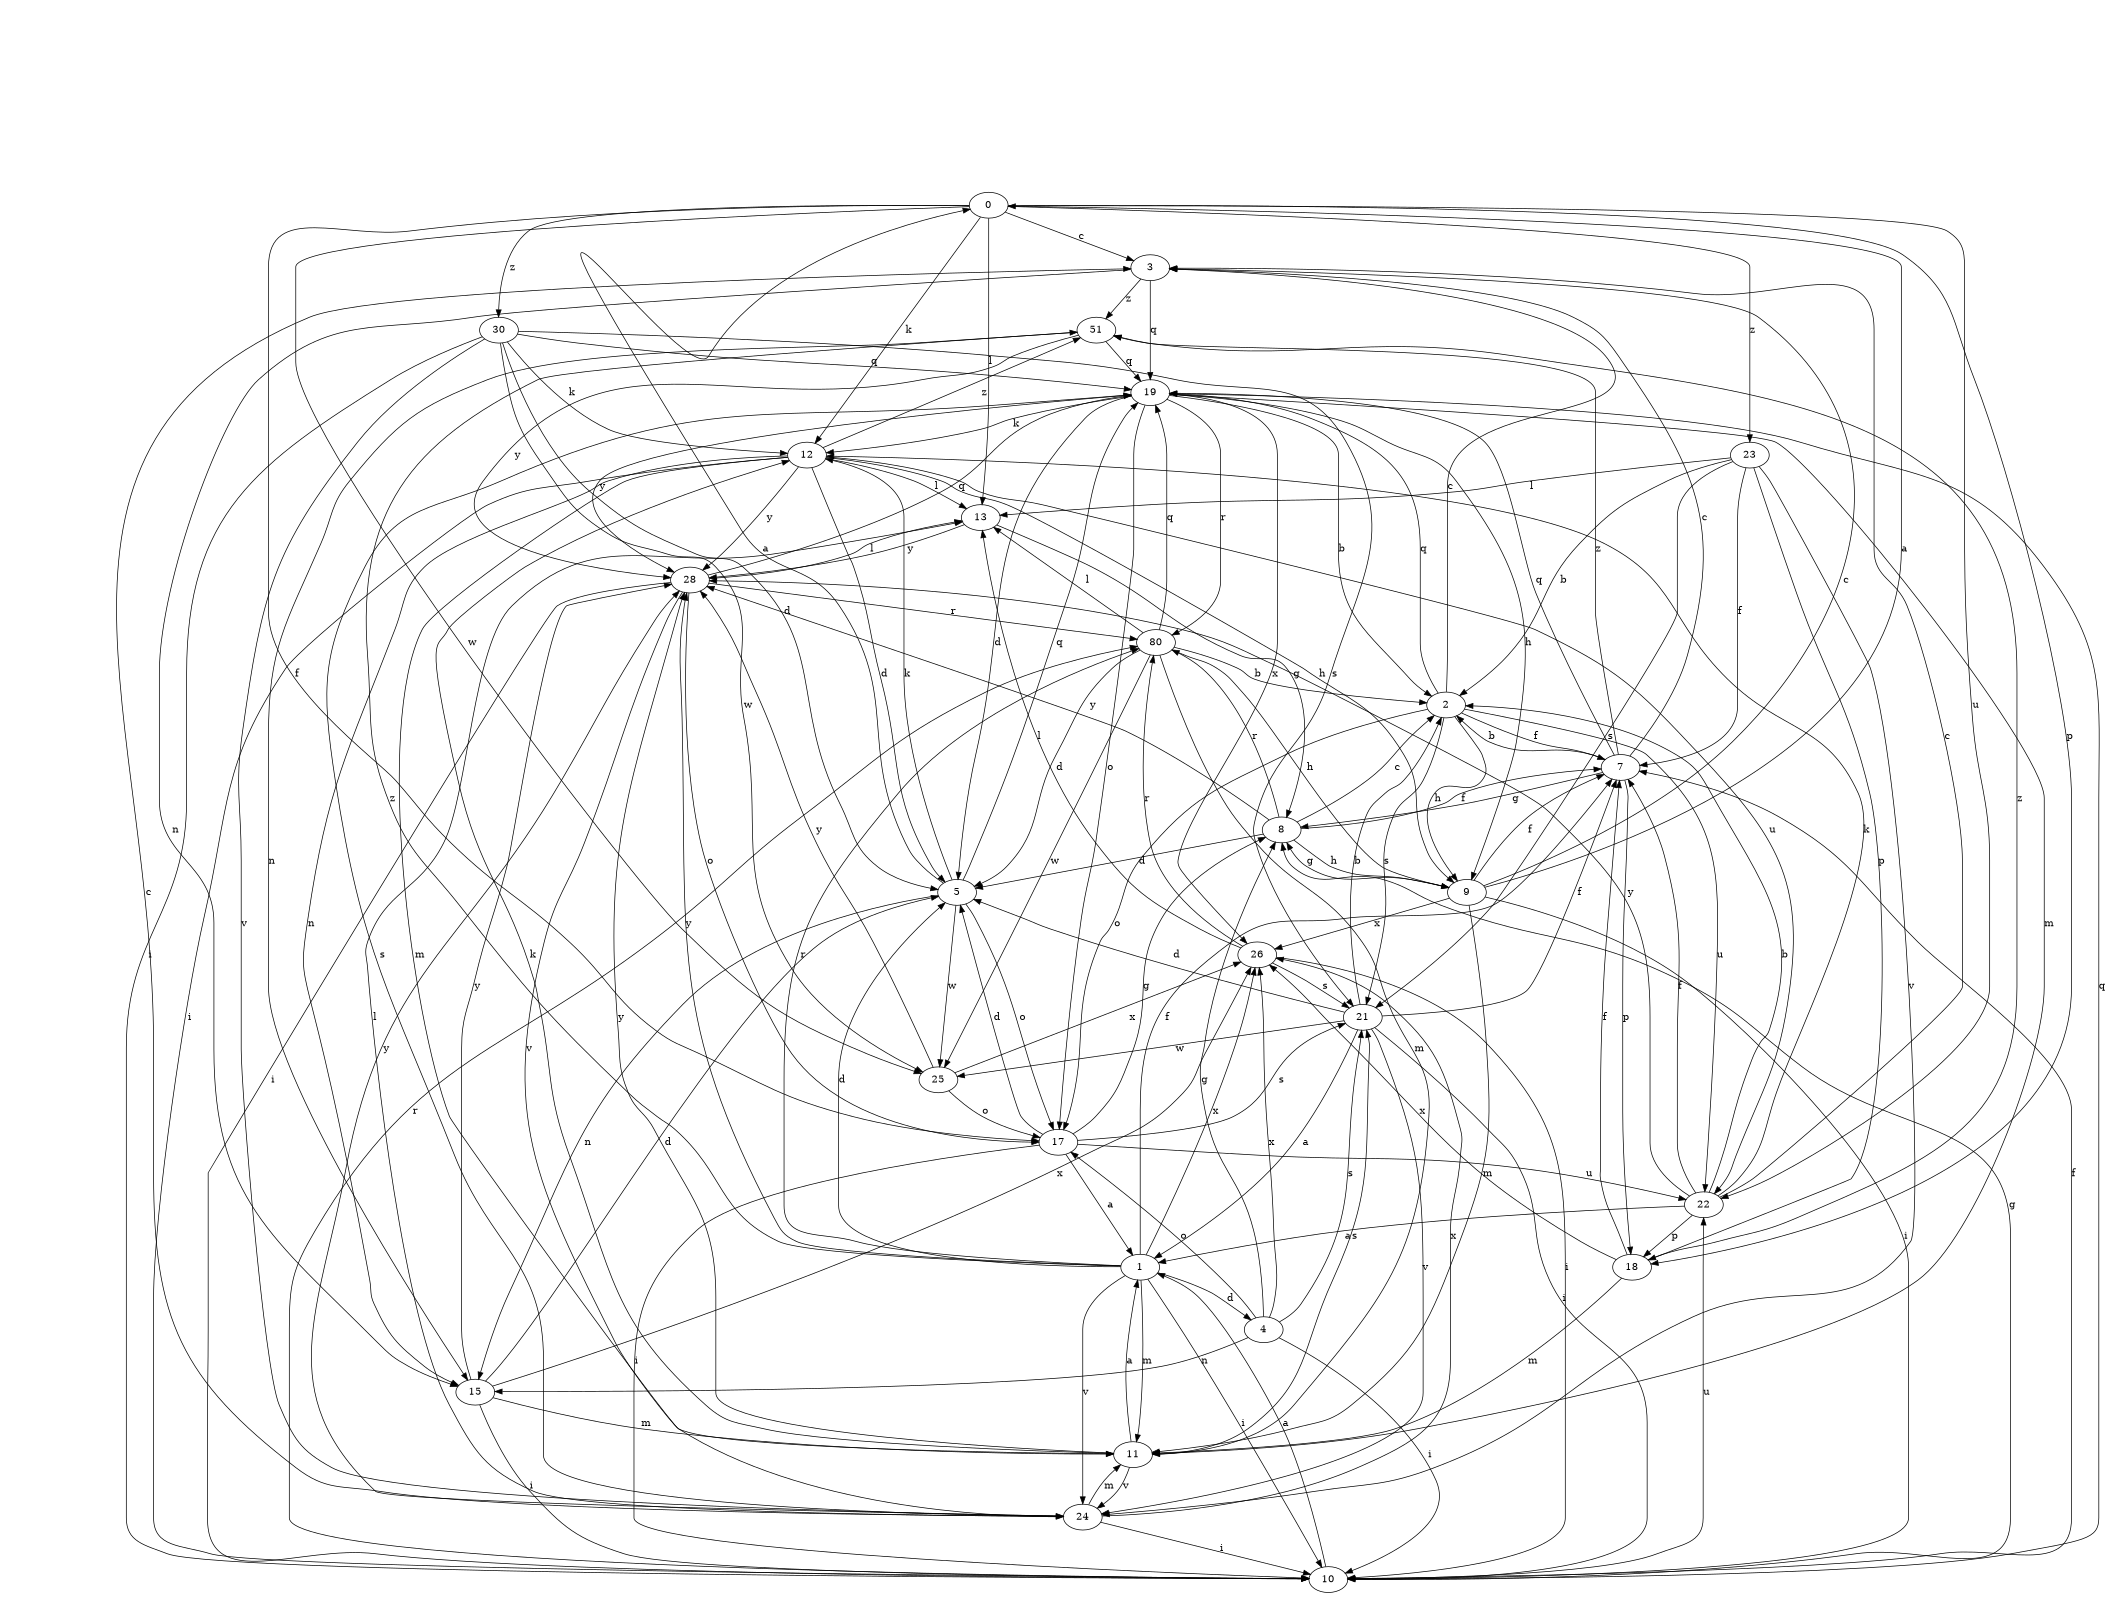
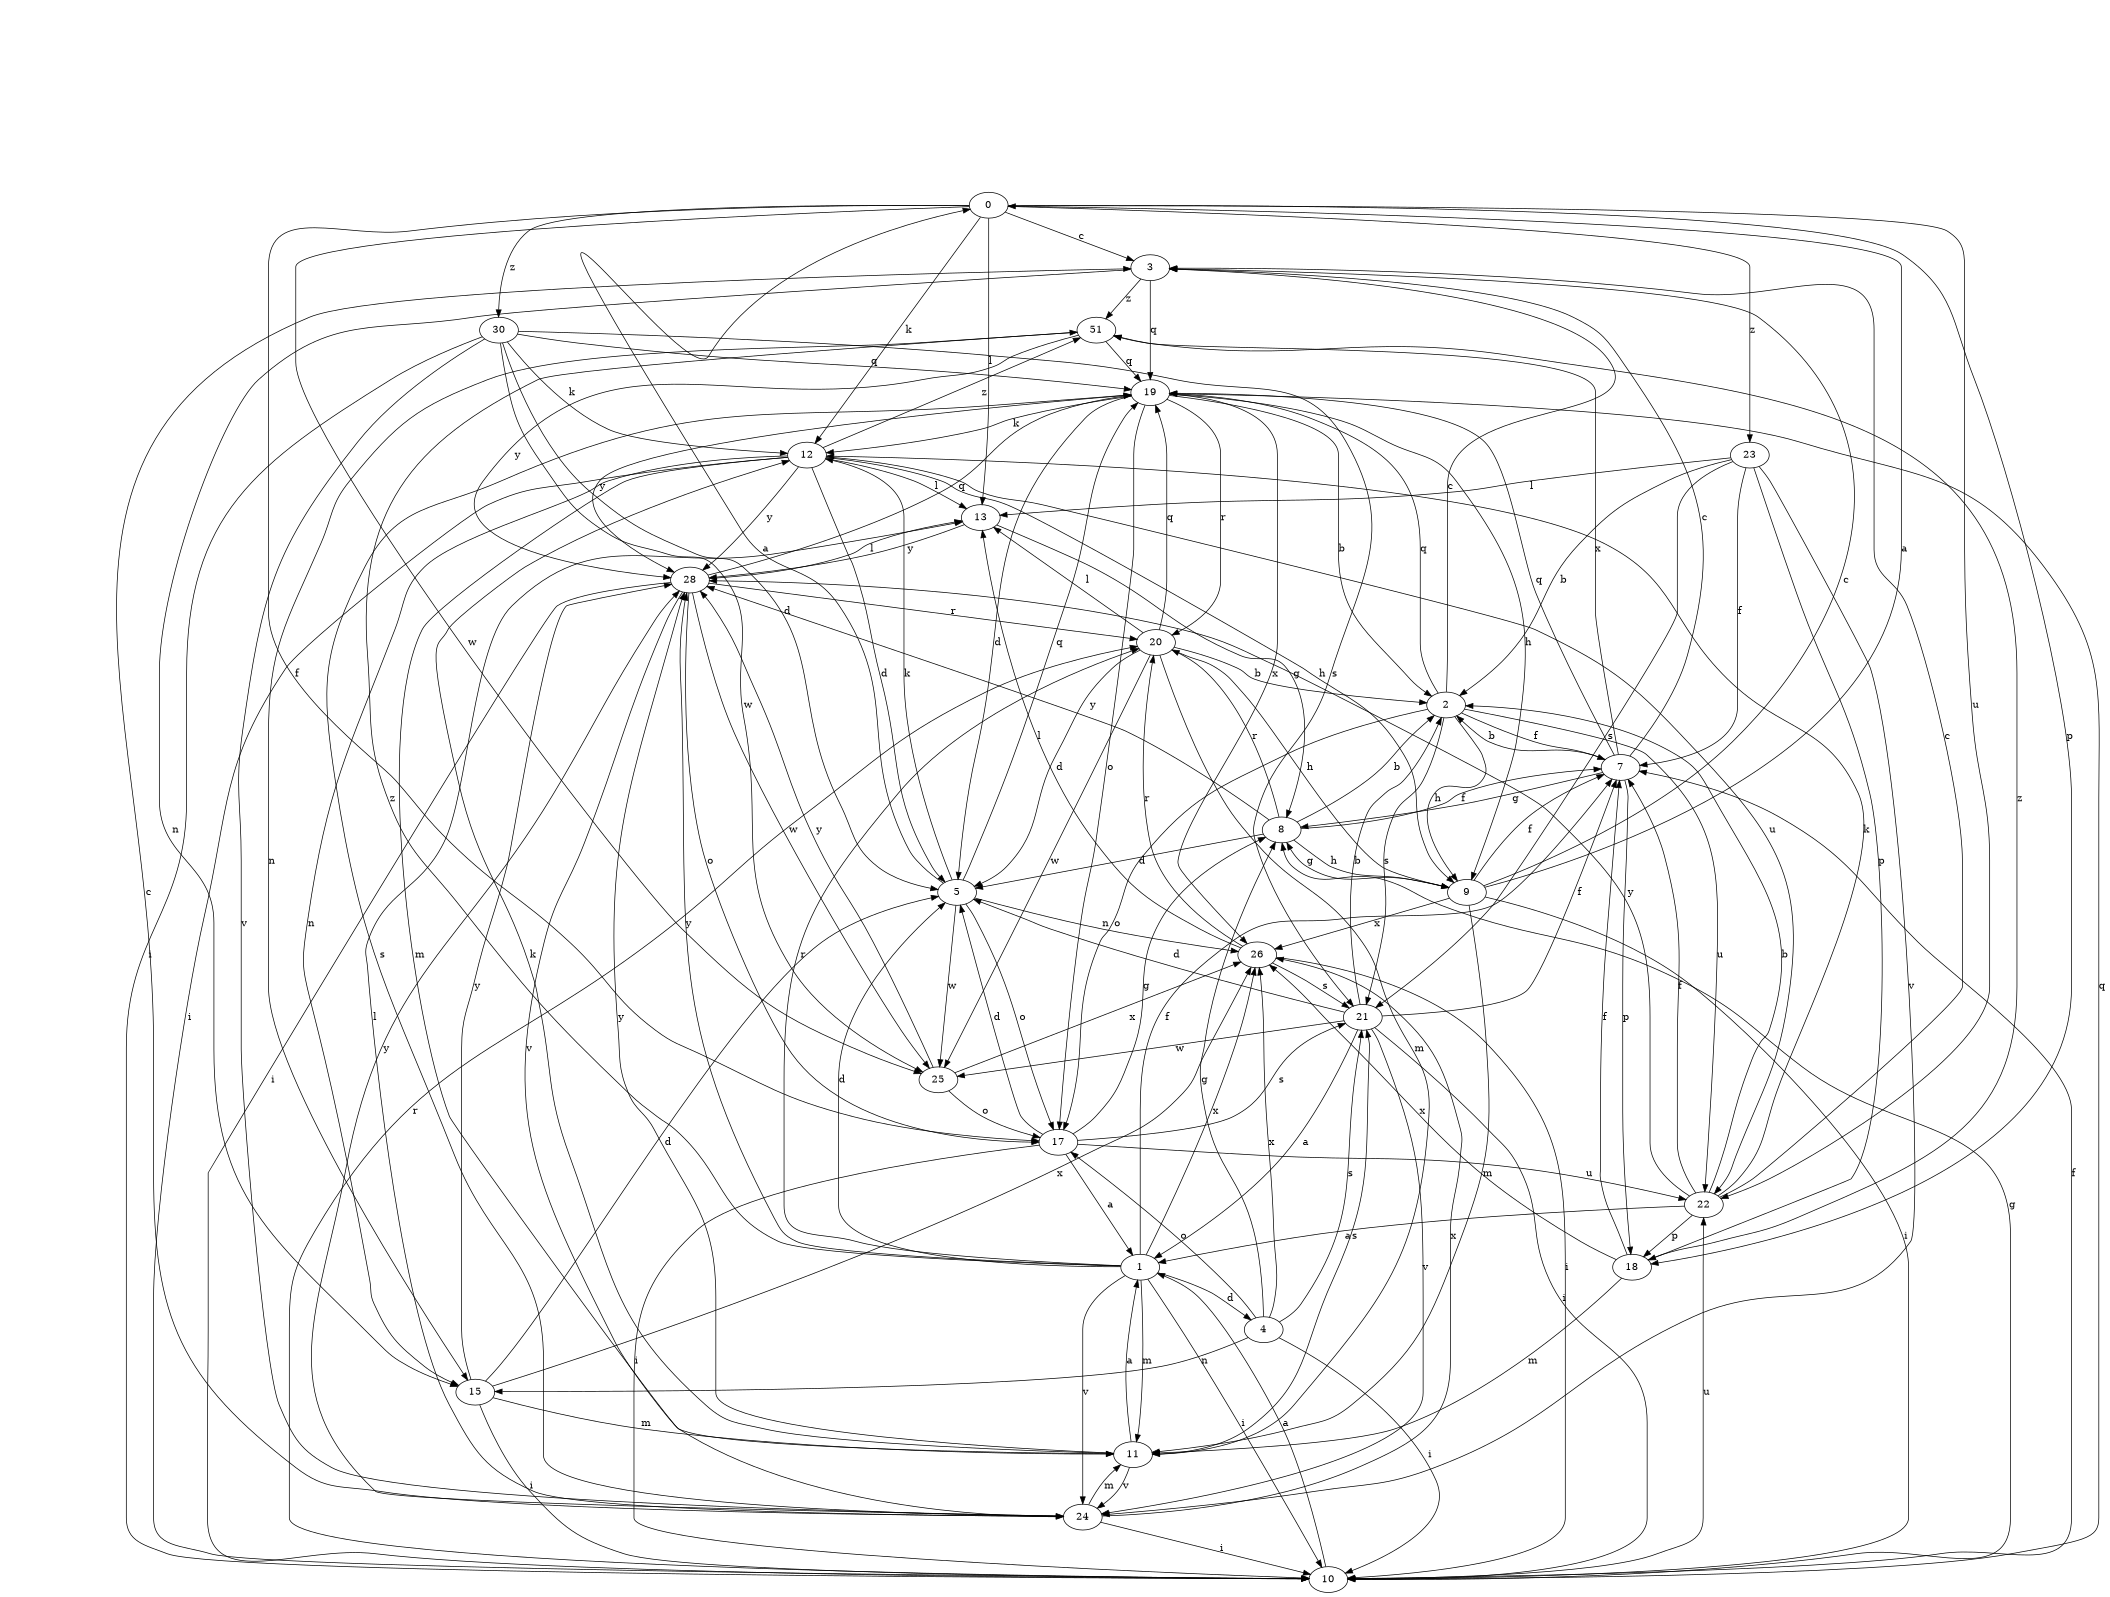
edge "7" -> "51": label "z" -> "x"
node "80": label "80" -> "20"
edge "8" -> "2": label "c" -> "b"
edge "28" -> "25": added, label "w"
edge "19" -> "11": removed, label "m"
edge "5" -> "15": now "5" -> "26"
